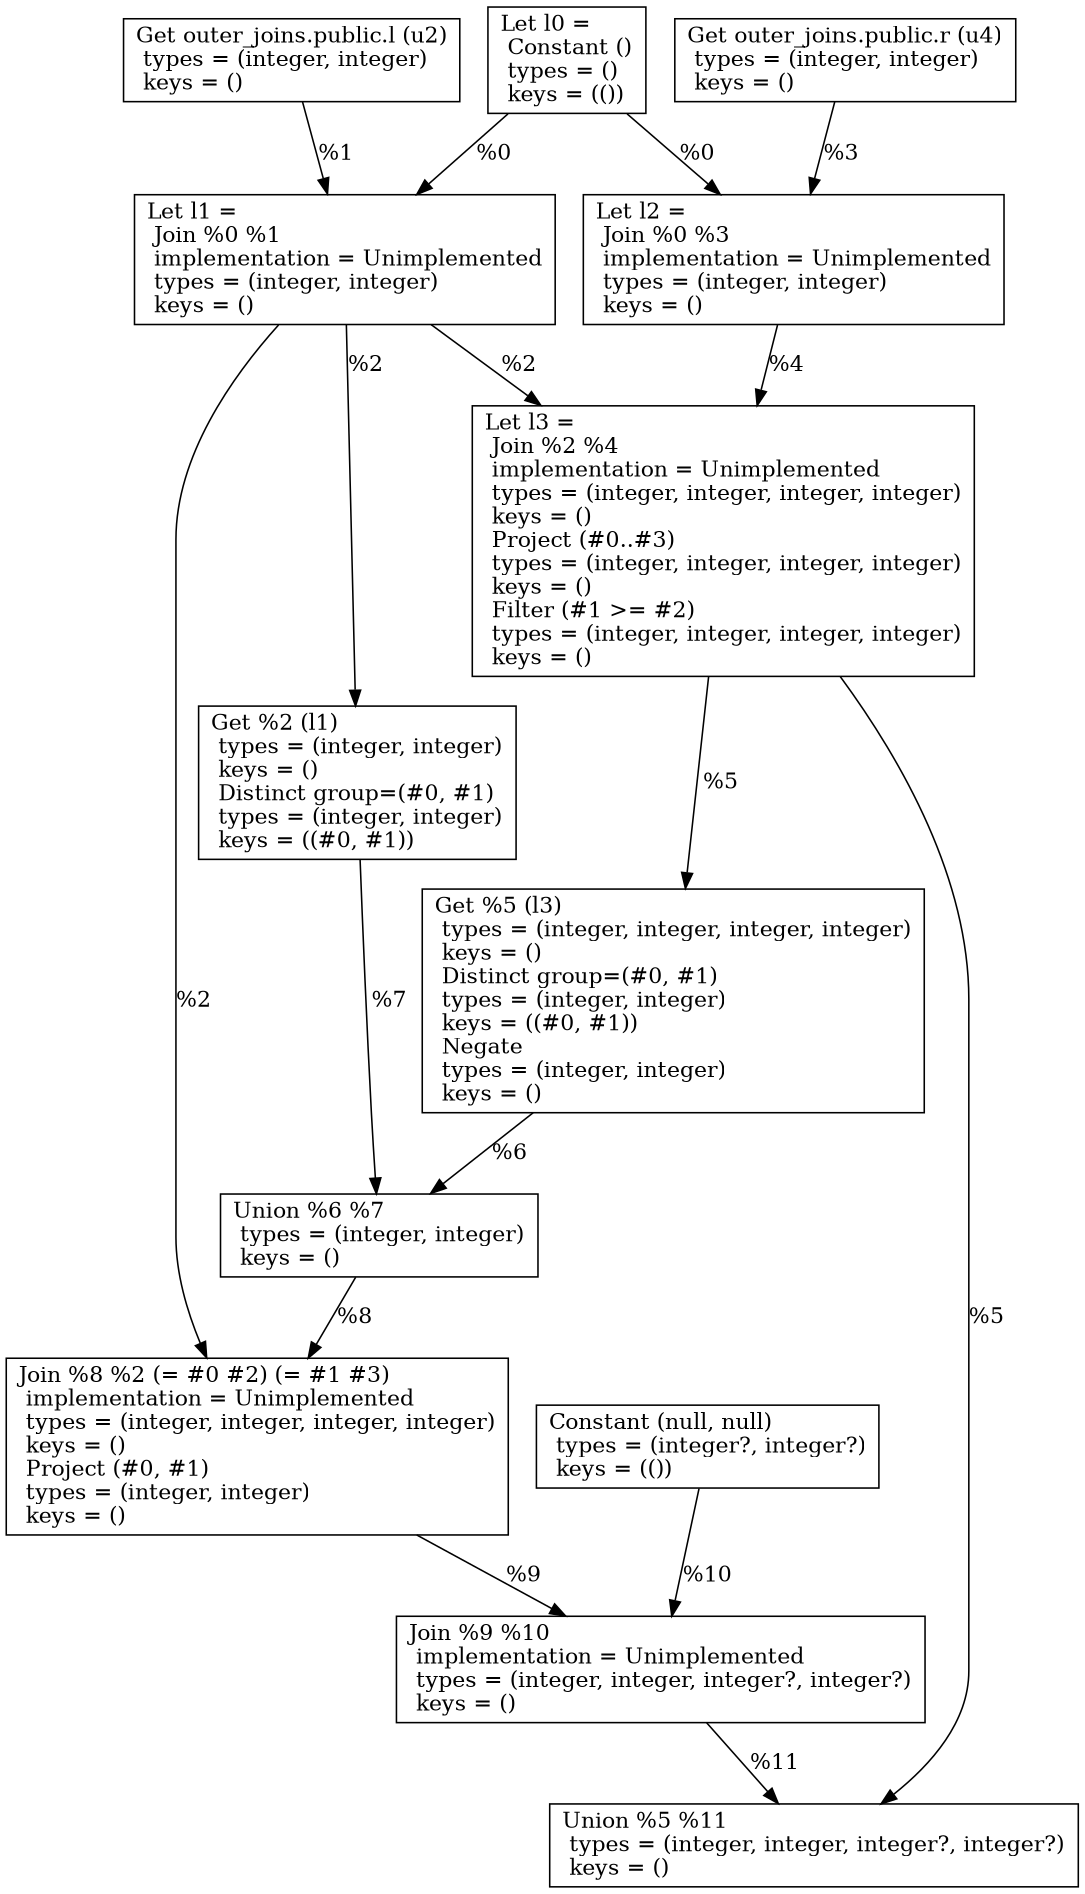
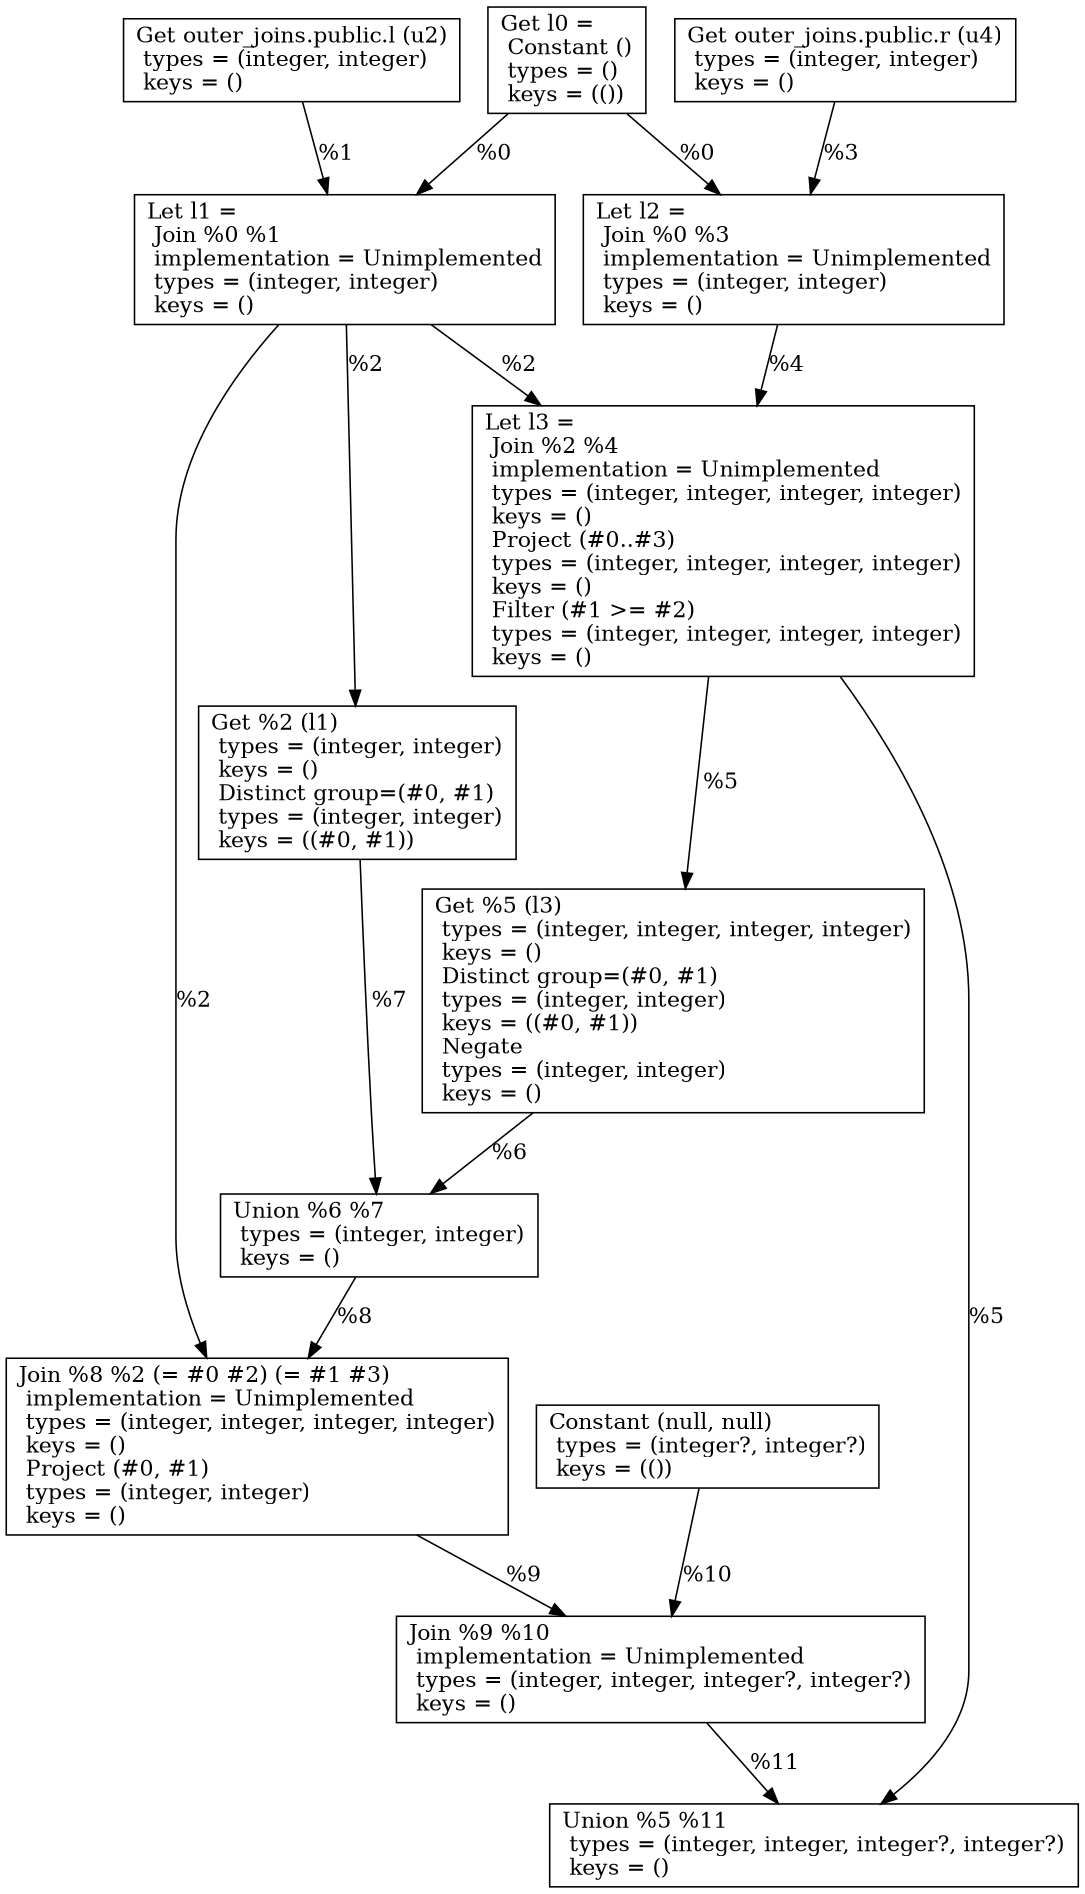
node "Let l0 = Constant () types = () keys = (())": label "Let l0 = Constant () types = () keys = (())" -> "Get l0 = Constant () types = () keys = (())"
